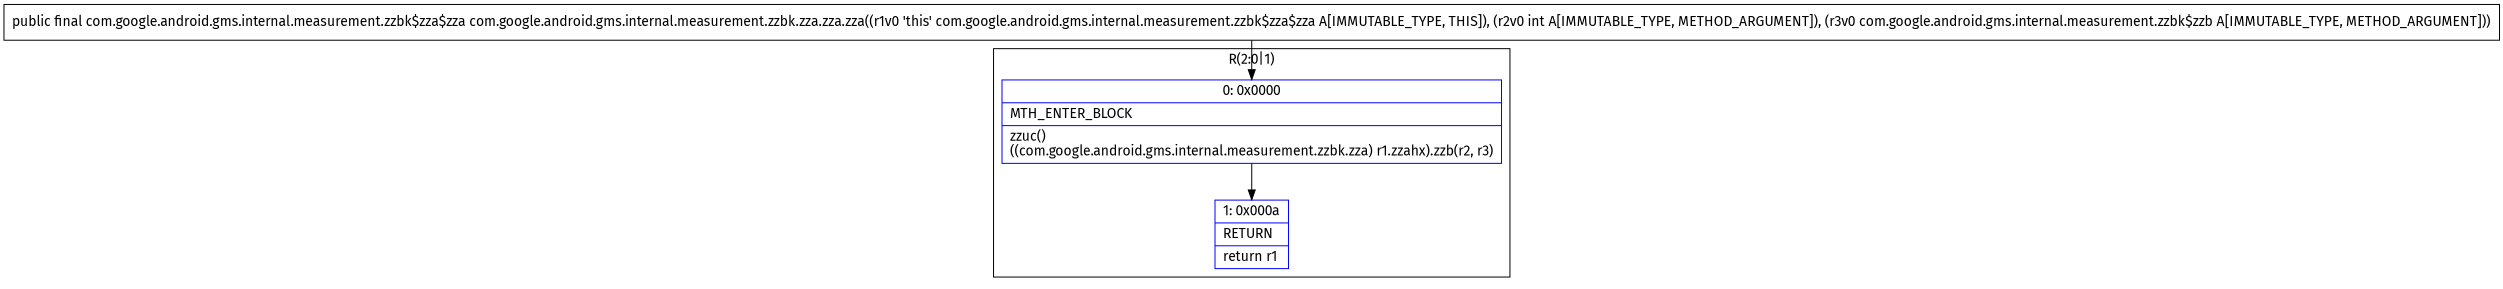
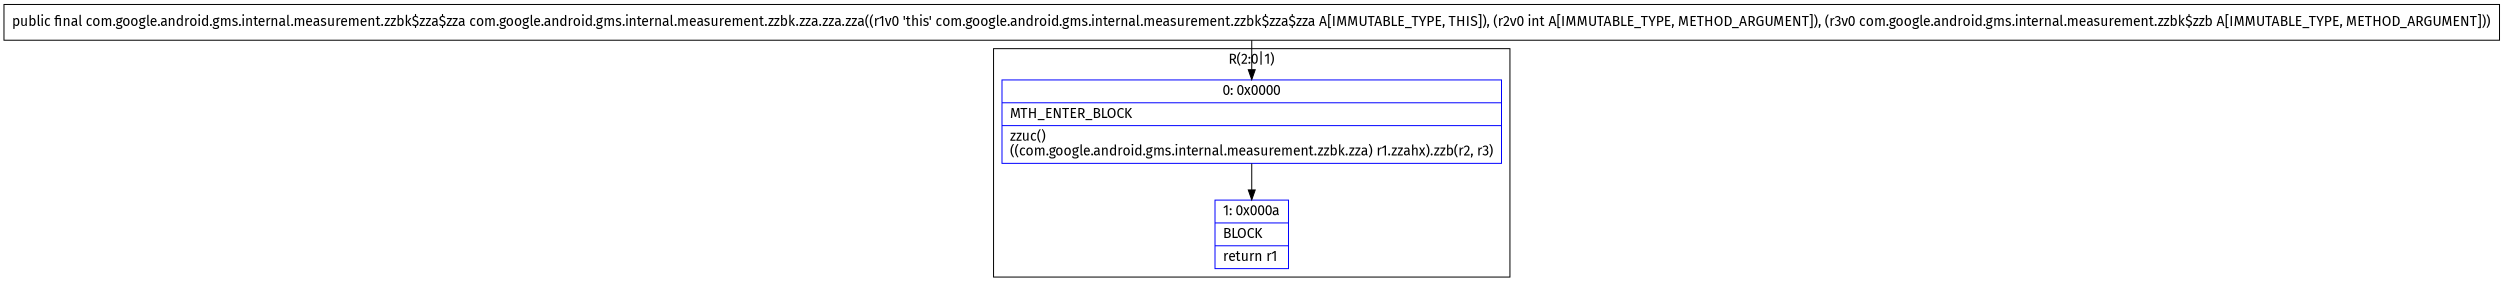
node "1: 0x000a": text "RETURN" -> "BLOCK"
